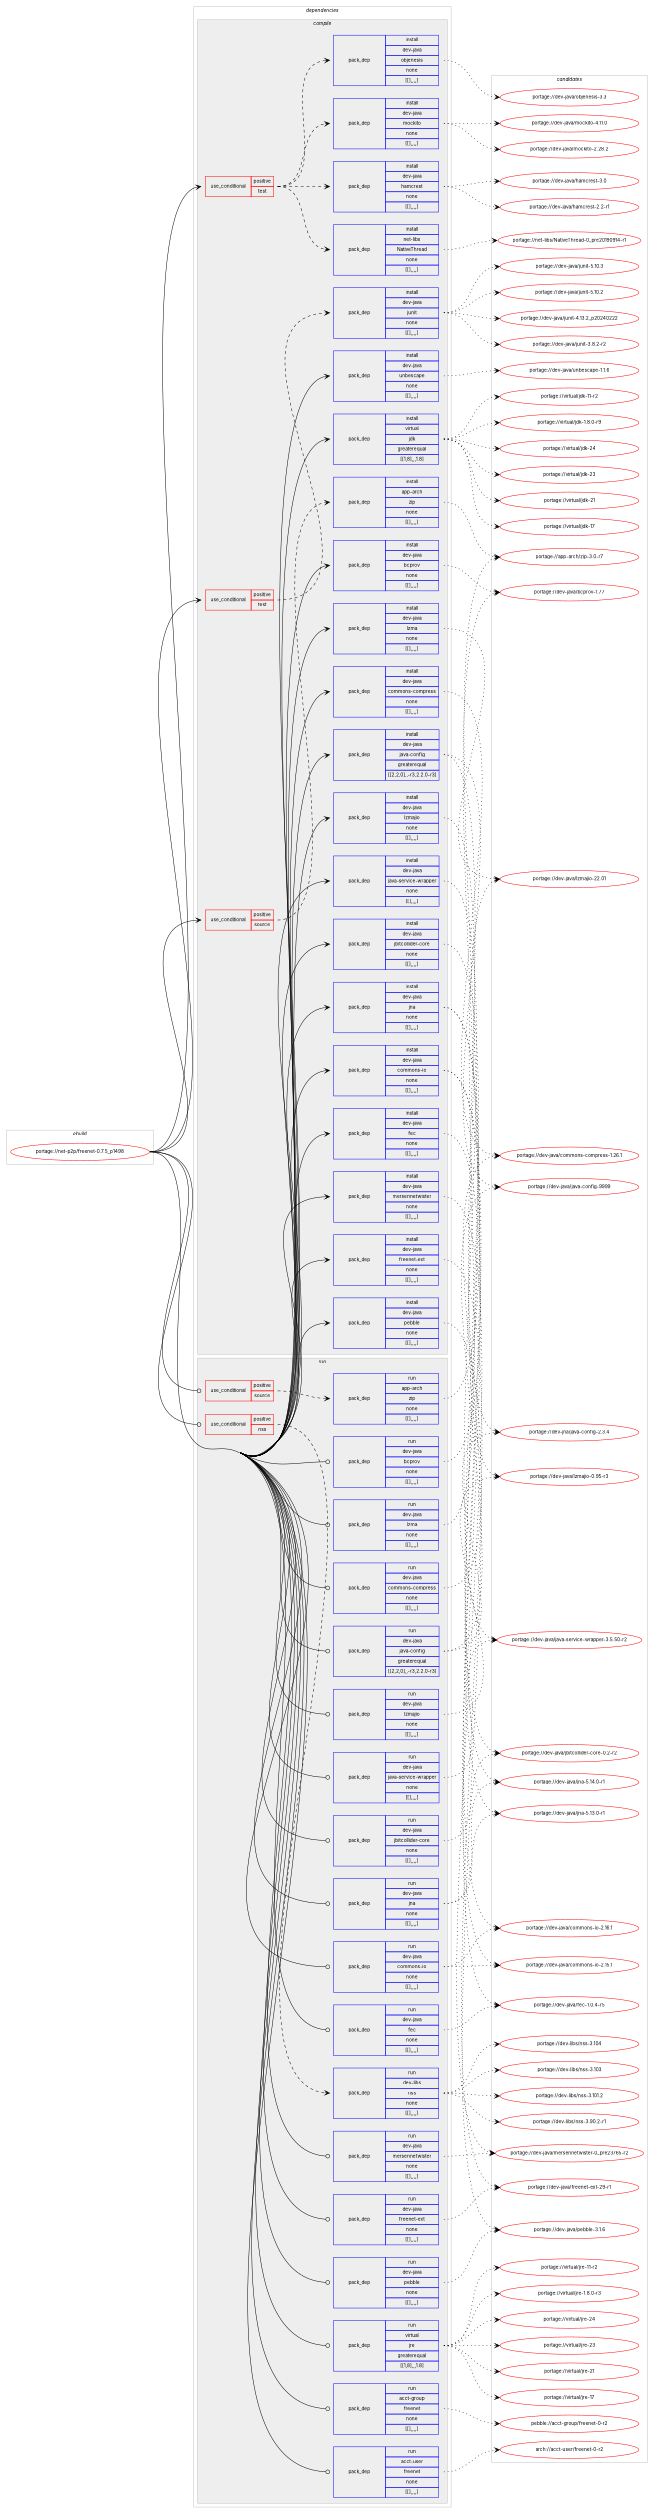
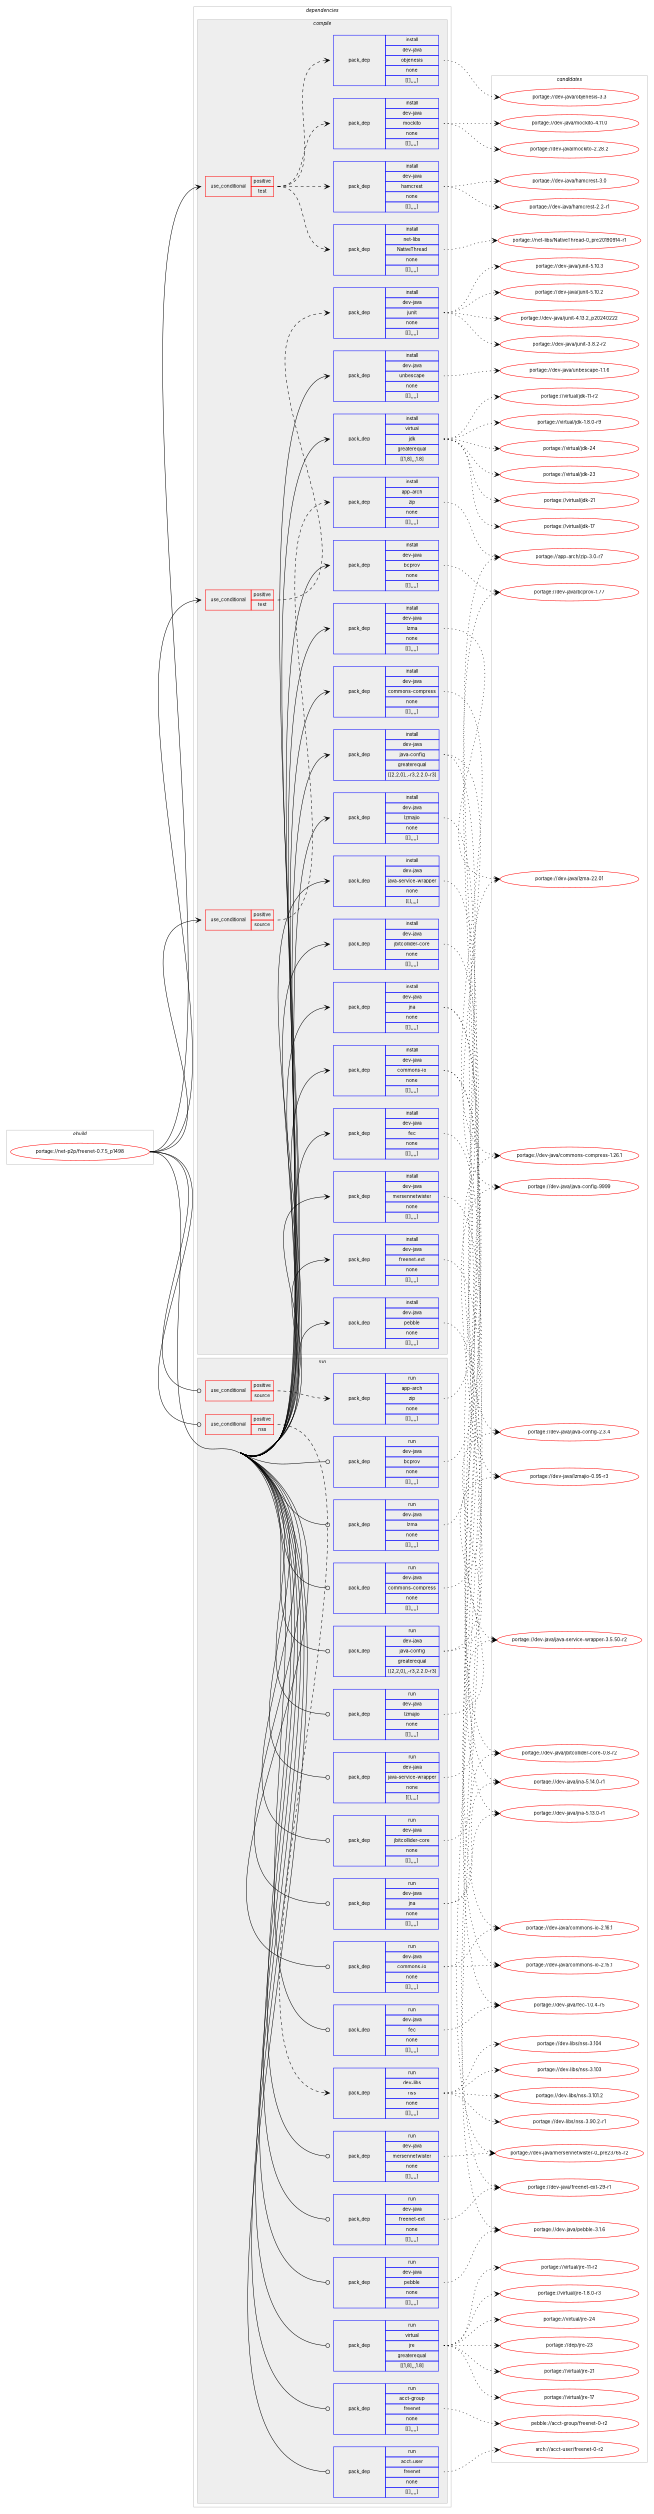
node "portage://dev-java/lzmajio-22.01": label "portage://dev-java/lzmajio-22.01" -> "portage://dev-java/lzma-22.01"
node "portage://dev-jna/java-config-2.3.4": label "portage://dev-jna/java-config-2.3.4" -> "portage://dev-java/java-config-2.3.4"
node "portage://dev-java/jbitcollider-core-0.2-r2": label "portage://dev-java/jbitcollider-core-0.2-r2" -> "portage://dev-java/jbitcollider-core-0.8-r2"
node "portage://virtual/jre-23": label "portage://virtual/jre-23" -> "portage://dep/jre-23"
